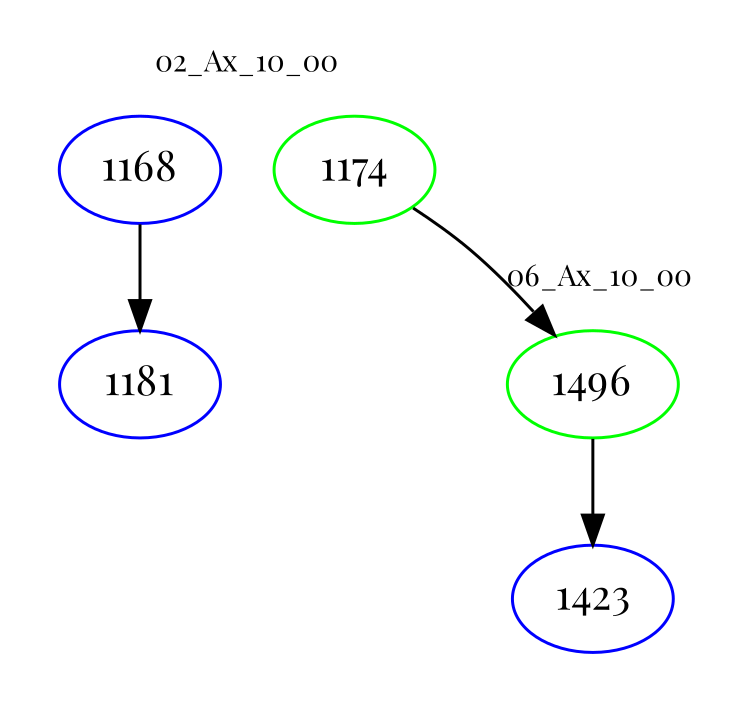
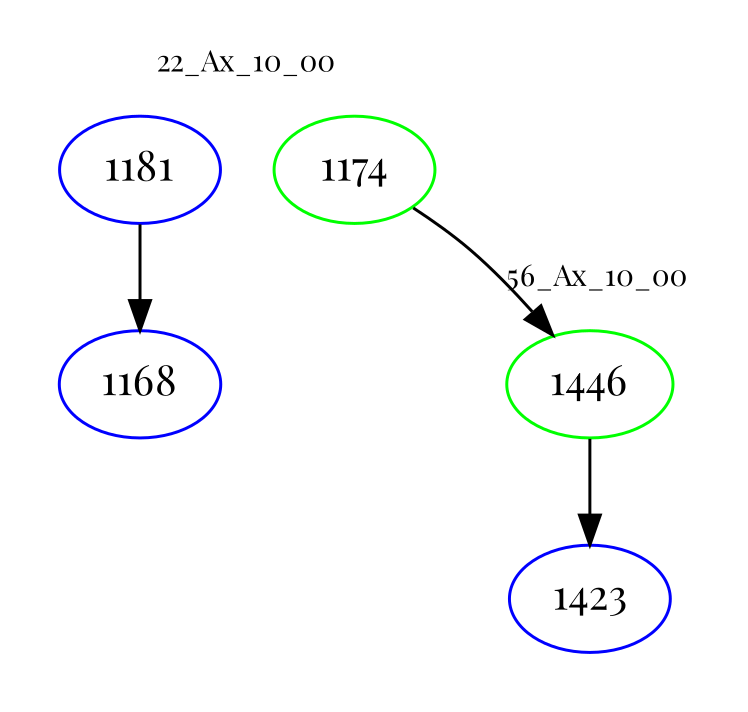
cluster "02_Ax_10_00": label "02_Ax_10_00" -> "22_Ax_10_00"
edge "1168" -> "1181": reversed
cluster "06_Ax_10_00": label "06_Ax_10_00" -> "56_Ax_10_00"
node "1496": label "1496" -> "1446"
